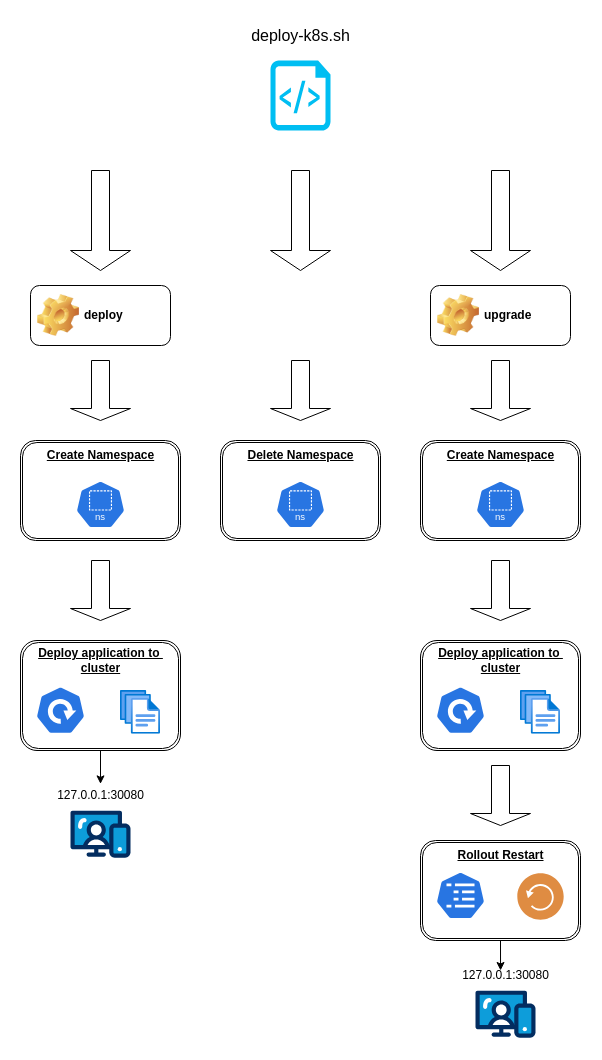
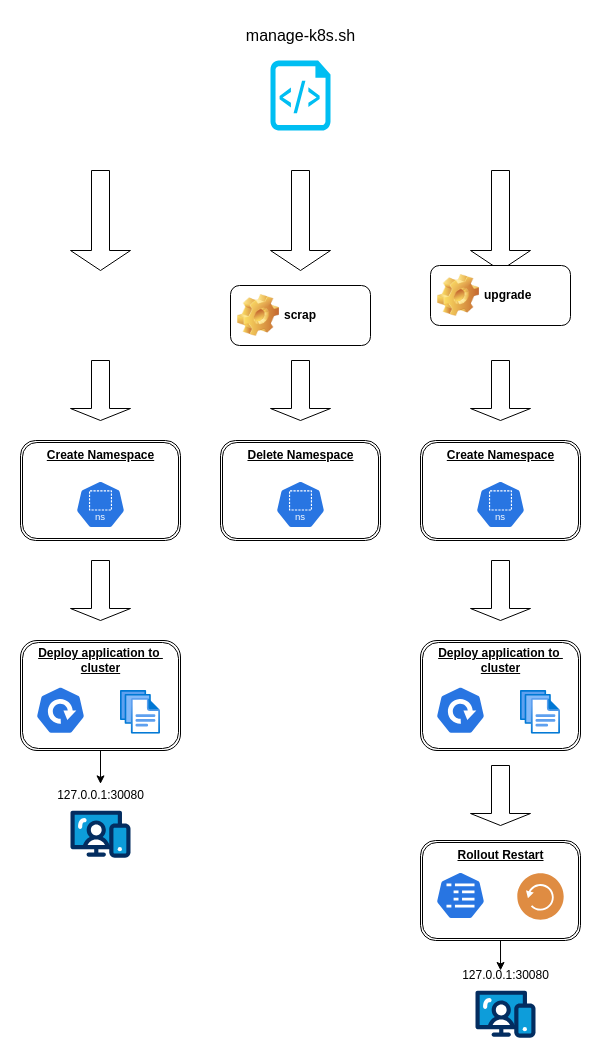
node "deploy-k8s.sh": label "deploy-k8s.sh" -> "manage-k8s.sh"
node "deploy": removed
node "scrap": added
node "upgrade": moved (501, 316) -> (501, 296)
